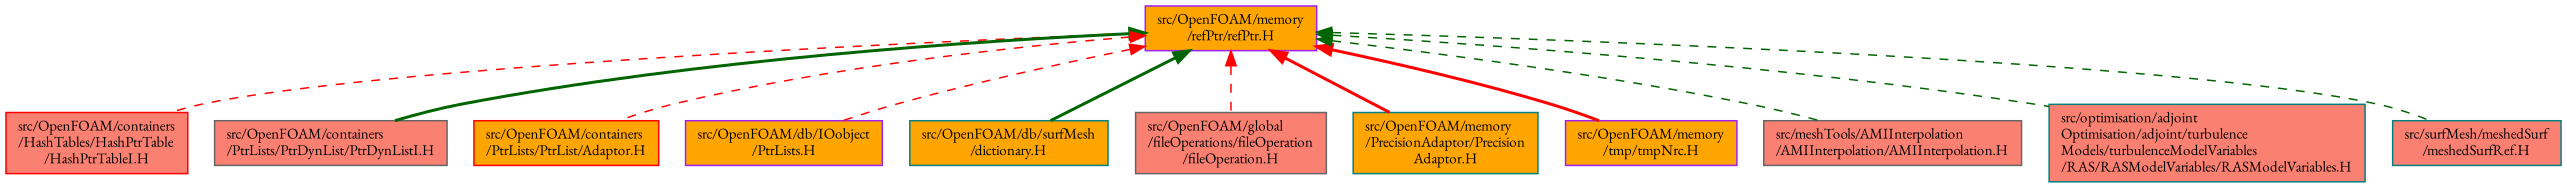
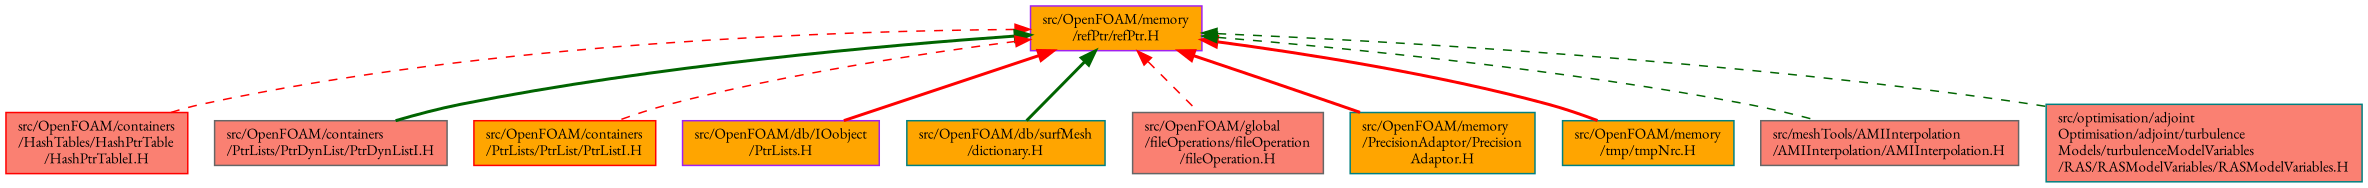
edge "src/OpenFOAM/db/IOobject /PtrLists.H" -> "src/OpenFOAM/memory /refPtr/refPtr.H": style dashed -> bold
node "src/OpenFOAM/containers /PtrLists/PtrList/Adaptor.H": label "src/OpenFOAM/containers /PtrLists/PtrList/Adaptor.H" -> "src/OpenFOAM/containers /PtrLists/PtrList/PtrListI.H"
node "src/OpenFOAM/memory /tmp/tmpNrc.H": color purple -> teal
node "src/surfMesh/meshedSurf /meshedSurfRef.H": removed
